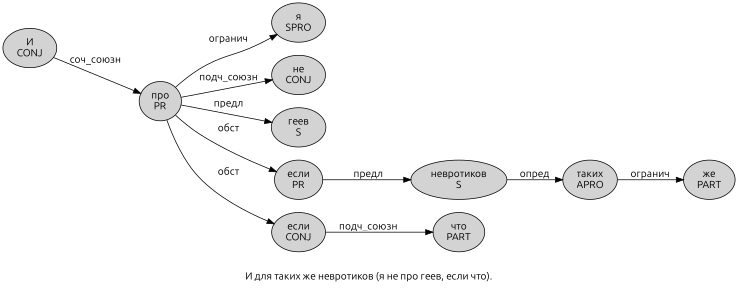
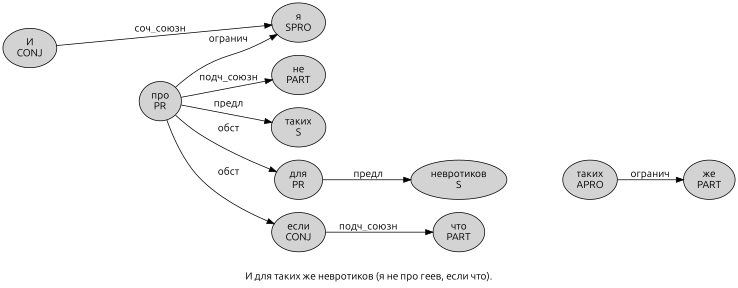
edge "И CONJ" -> "про PR": now "И CONJ" -> "я SPRO"
node "не CONJ": label "не CONJ" -> "не PART"
node "геев S": label "геев S" -> "таких S"
node "если PR": label "если PR" -> "для PR"
edge "невротиков S" -> "таких APRO": removed, label "опред"
